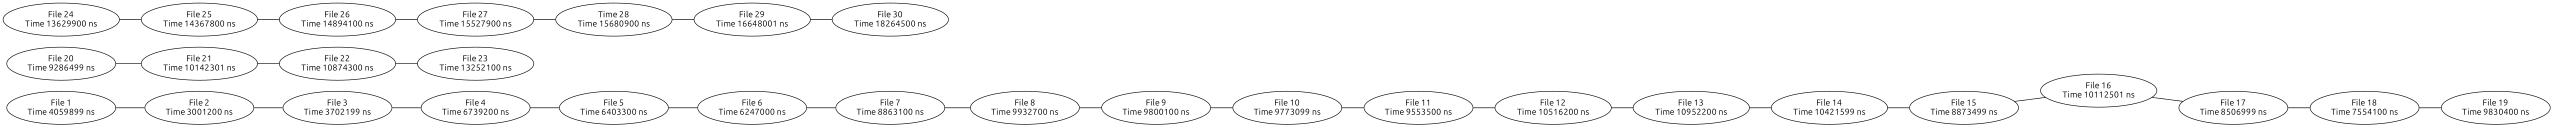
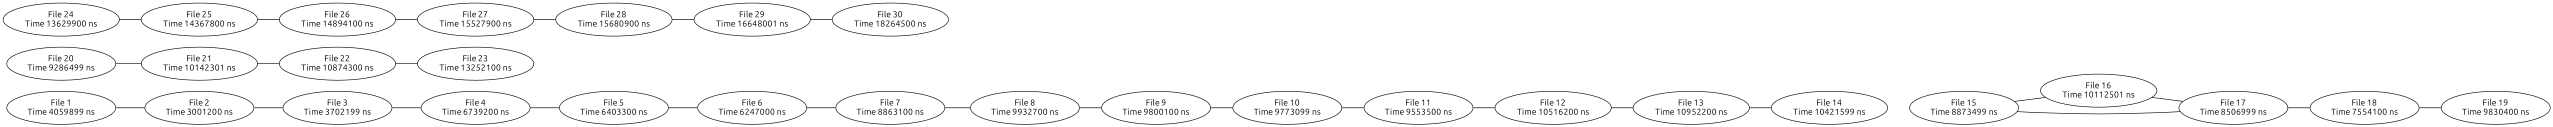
node "Time 28 Time 15680900 ns": label "Time 28 Time 15680900 ns" -> "File 28 Time 15680900 ns"
edge "File 14 Time 10421599 ns" -- "File 15 Time 8873499 ns": now "File 17 Time 8506999 ns" -- "File 15 Time 8873499 ns"
